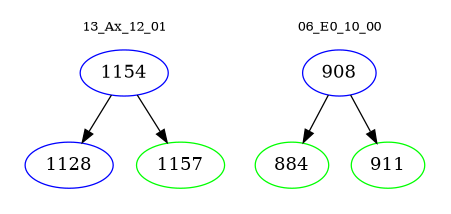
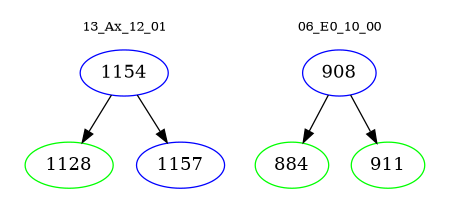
node "1128": color blue -> green
node "1157": color green -> blue
